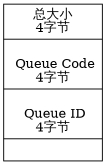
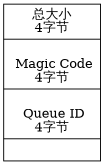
node "总大小": text "Queue Code" -> "Magic Code"
